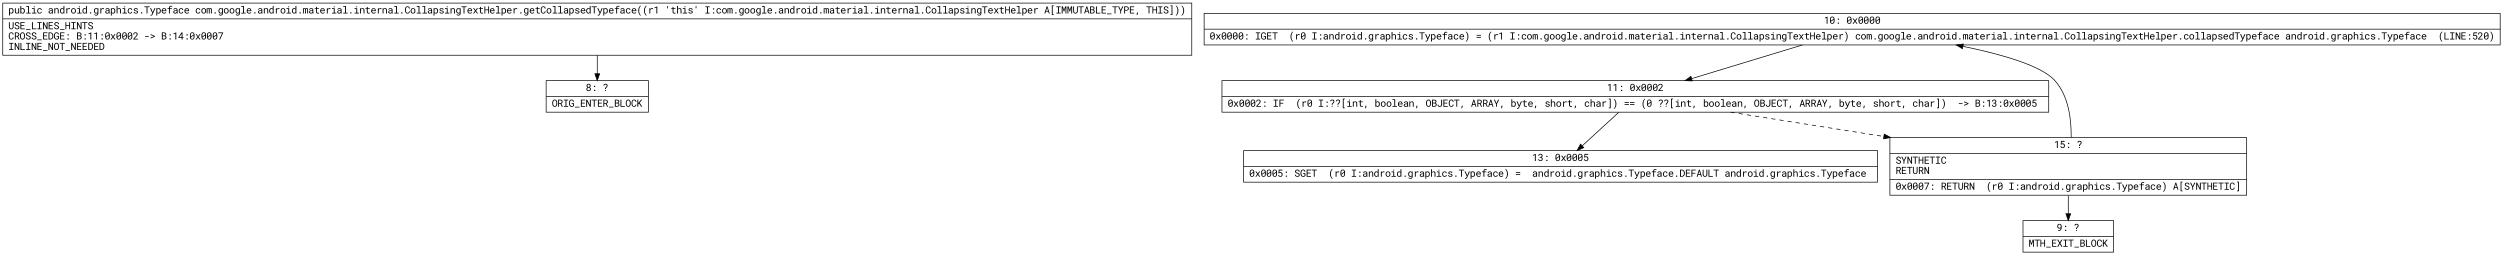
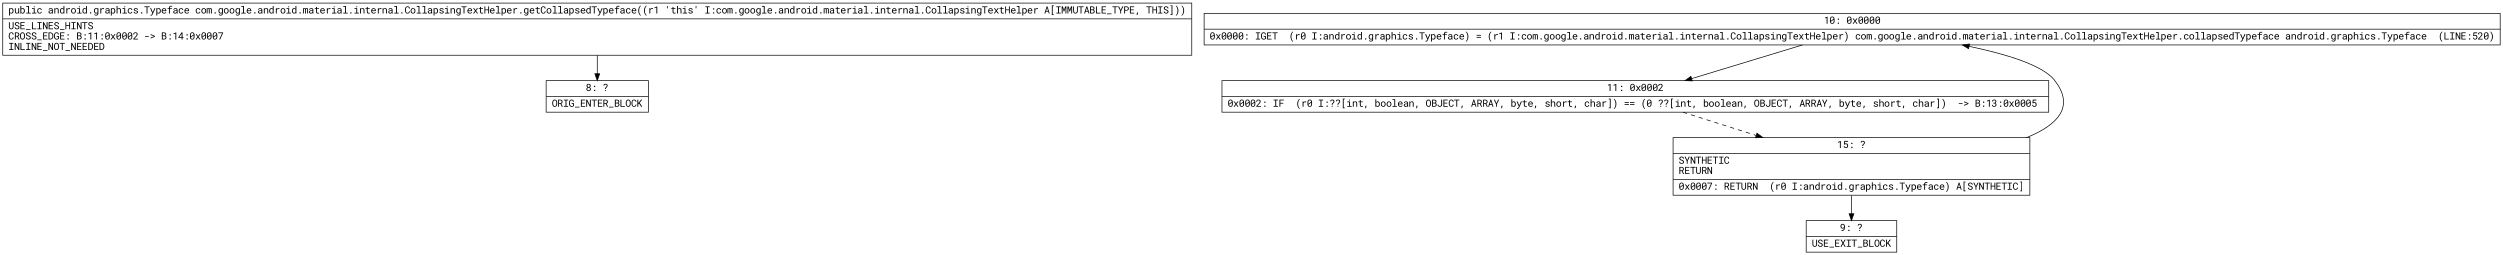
node "13: 0x0005": removed
node "9: ?": text "MTH_EXIT_BLOCK" -> "USE_EXIT_BLOCK"
